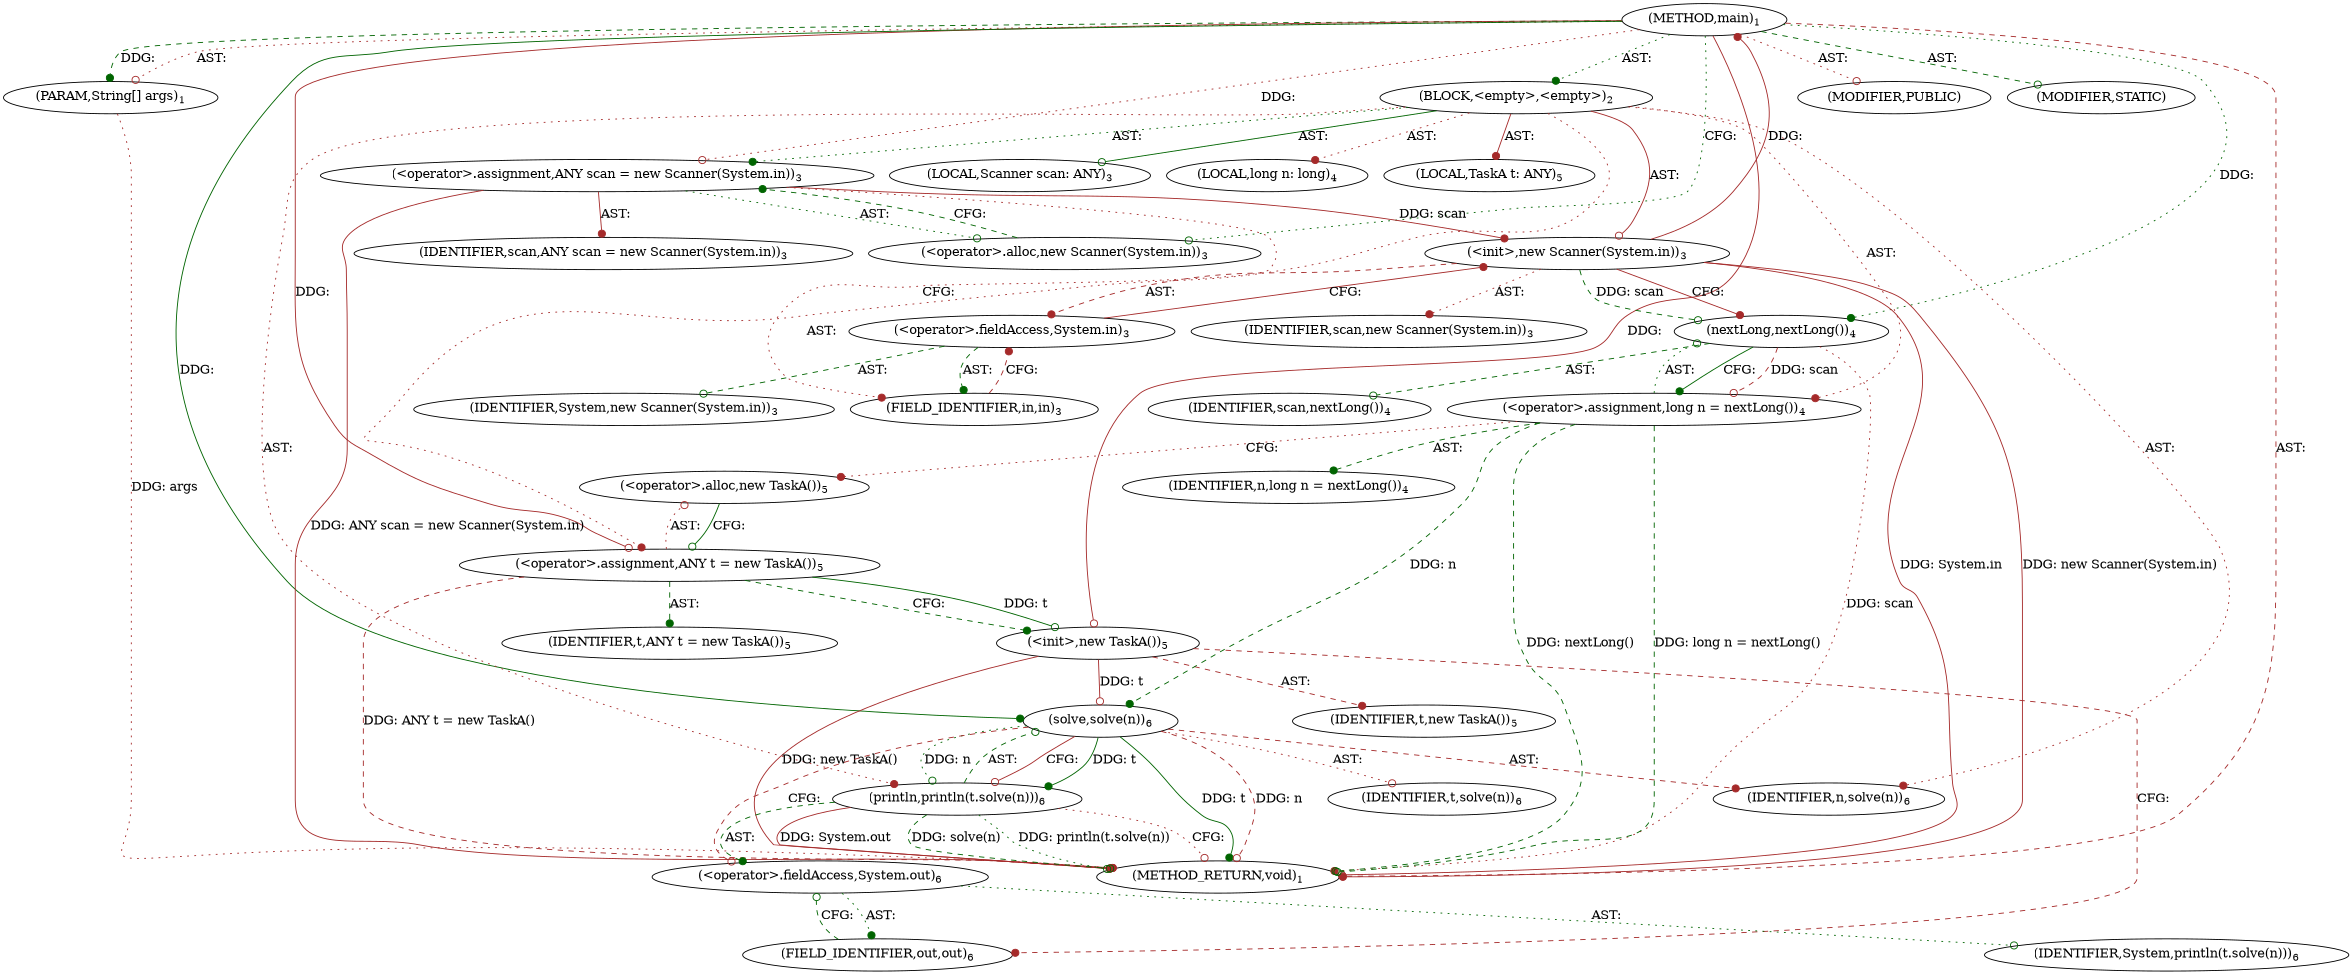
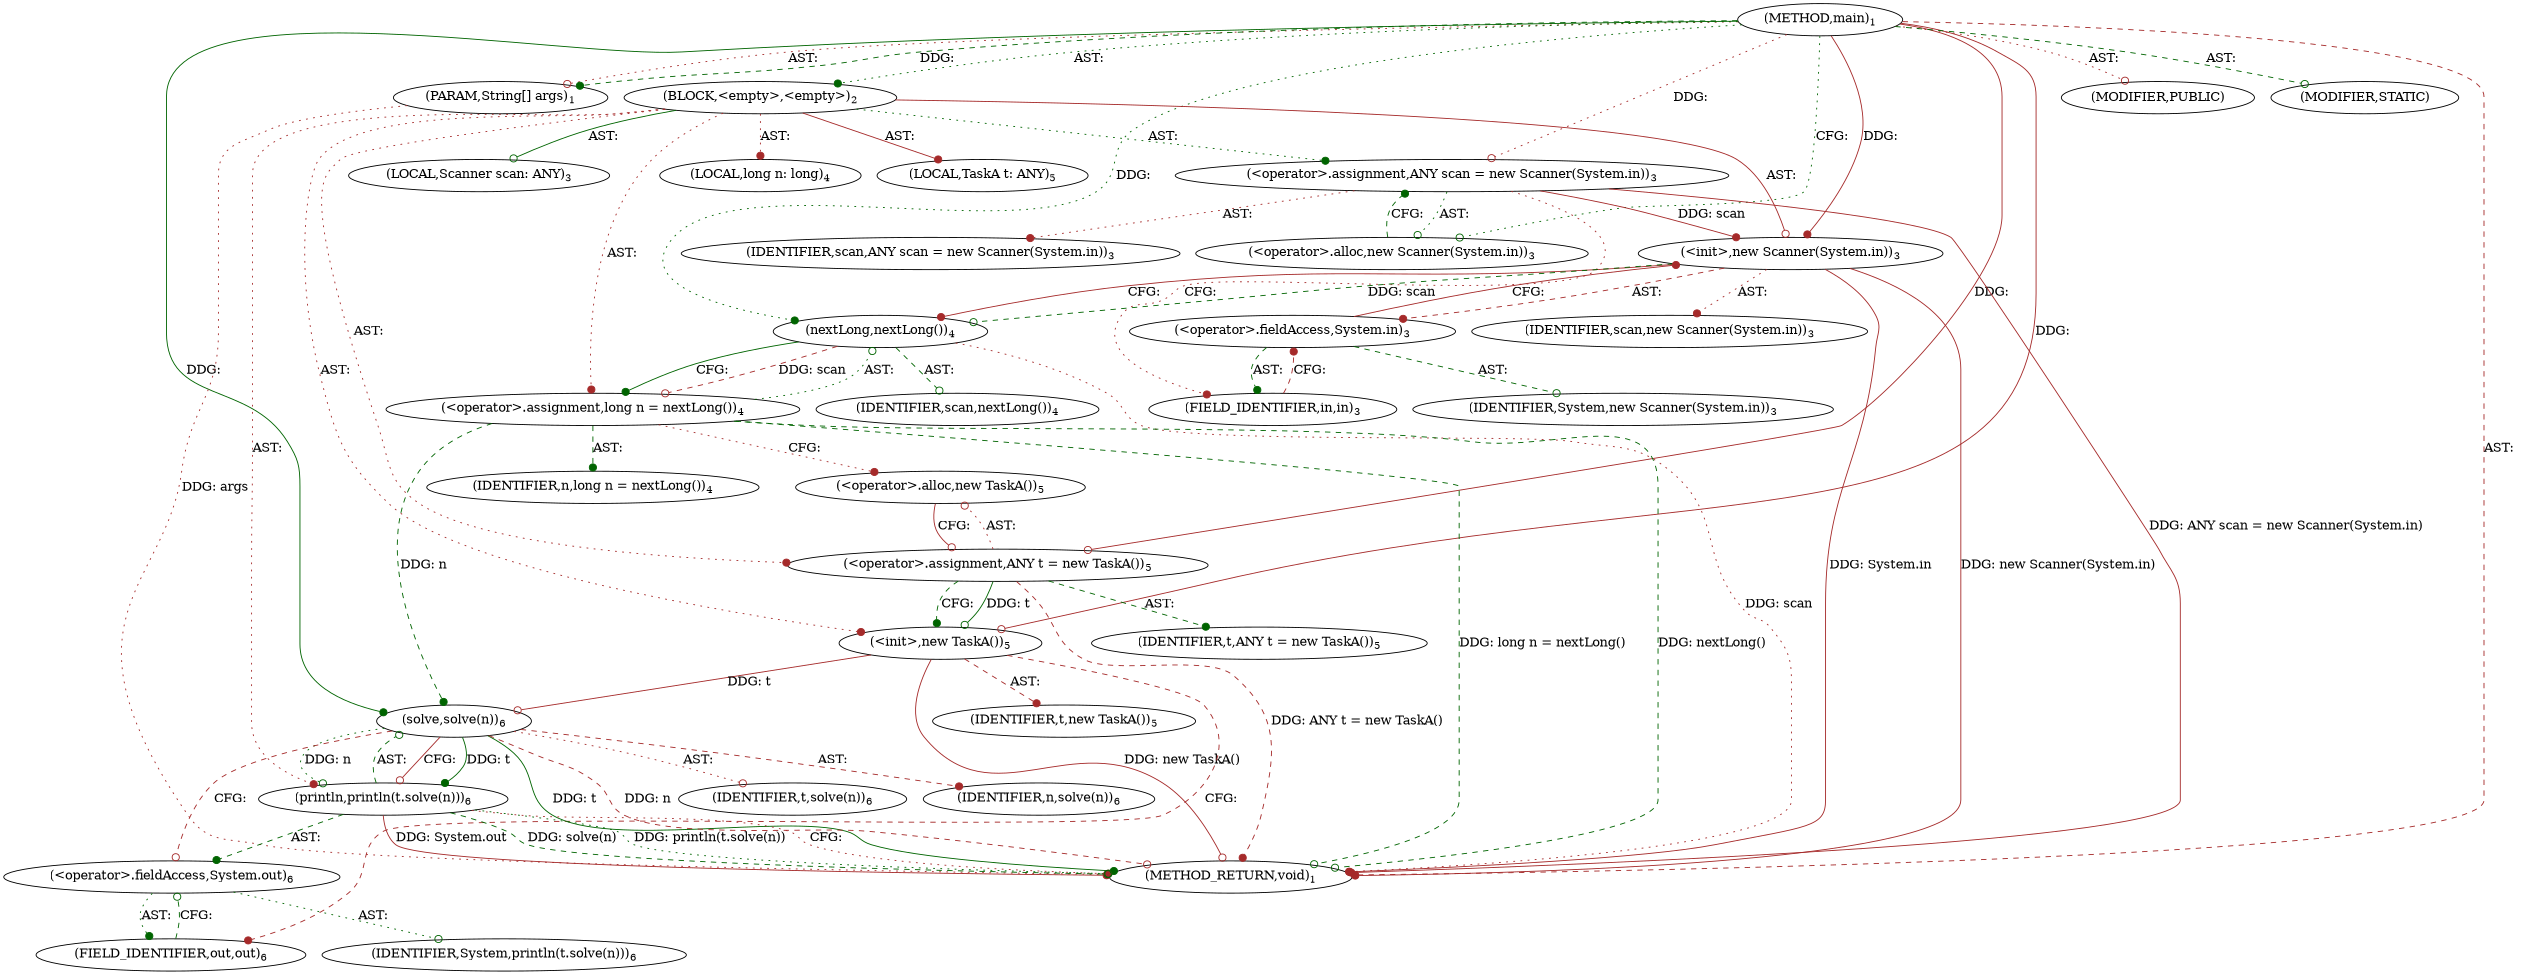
edge "(<init>,new Scanner(System.in))" -> "(METHOD,main)": reversed
edge "(<operator>.assignment,ANY scan = new Scanner(System.in))" -> "(IDENTIFIER,scan,ANY scan = new Scanner(System.in))": style solid -> dotted
edge "(BLOCK,<empty>,<empty>)" -> "(IDENTIFIER,n,solve(n))": now "(BLOCK,<empty>,<empty>)" -> "(<init>,new TaskA())"
edge "(<operator>.alloc,new TaskA())" -> "(<operator>.assignment,ANY t = new TaskA())": color darkgreen -> brown
